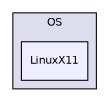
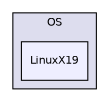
node "LinuxX11": label "LinuxX11" -> "LinuxX19"
